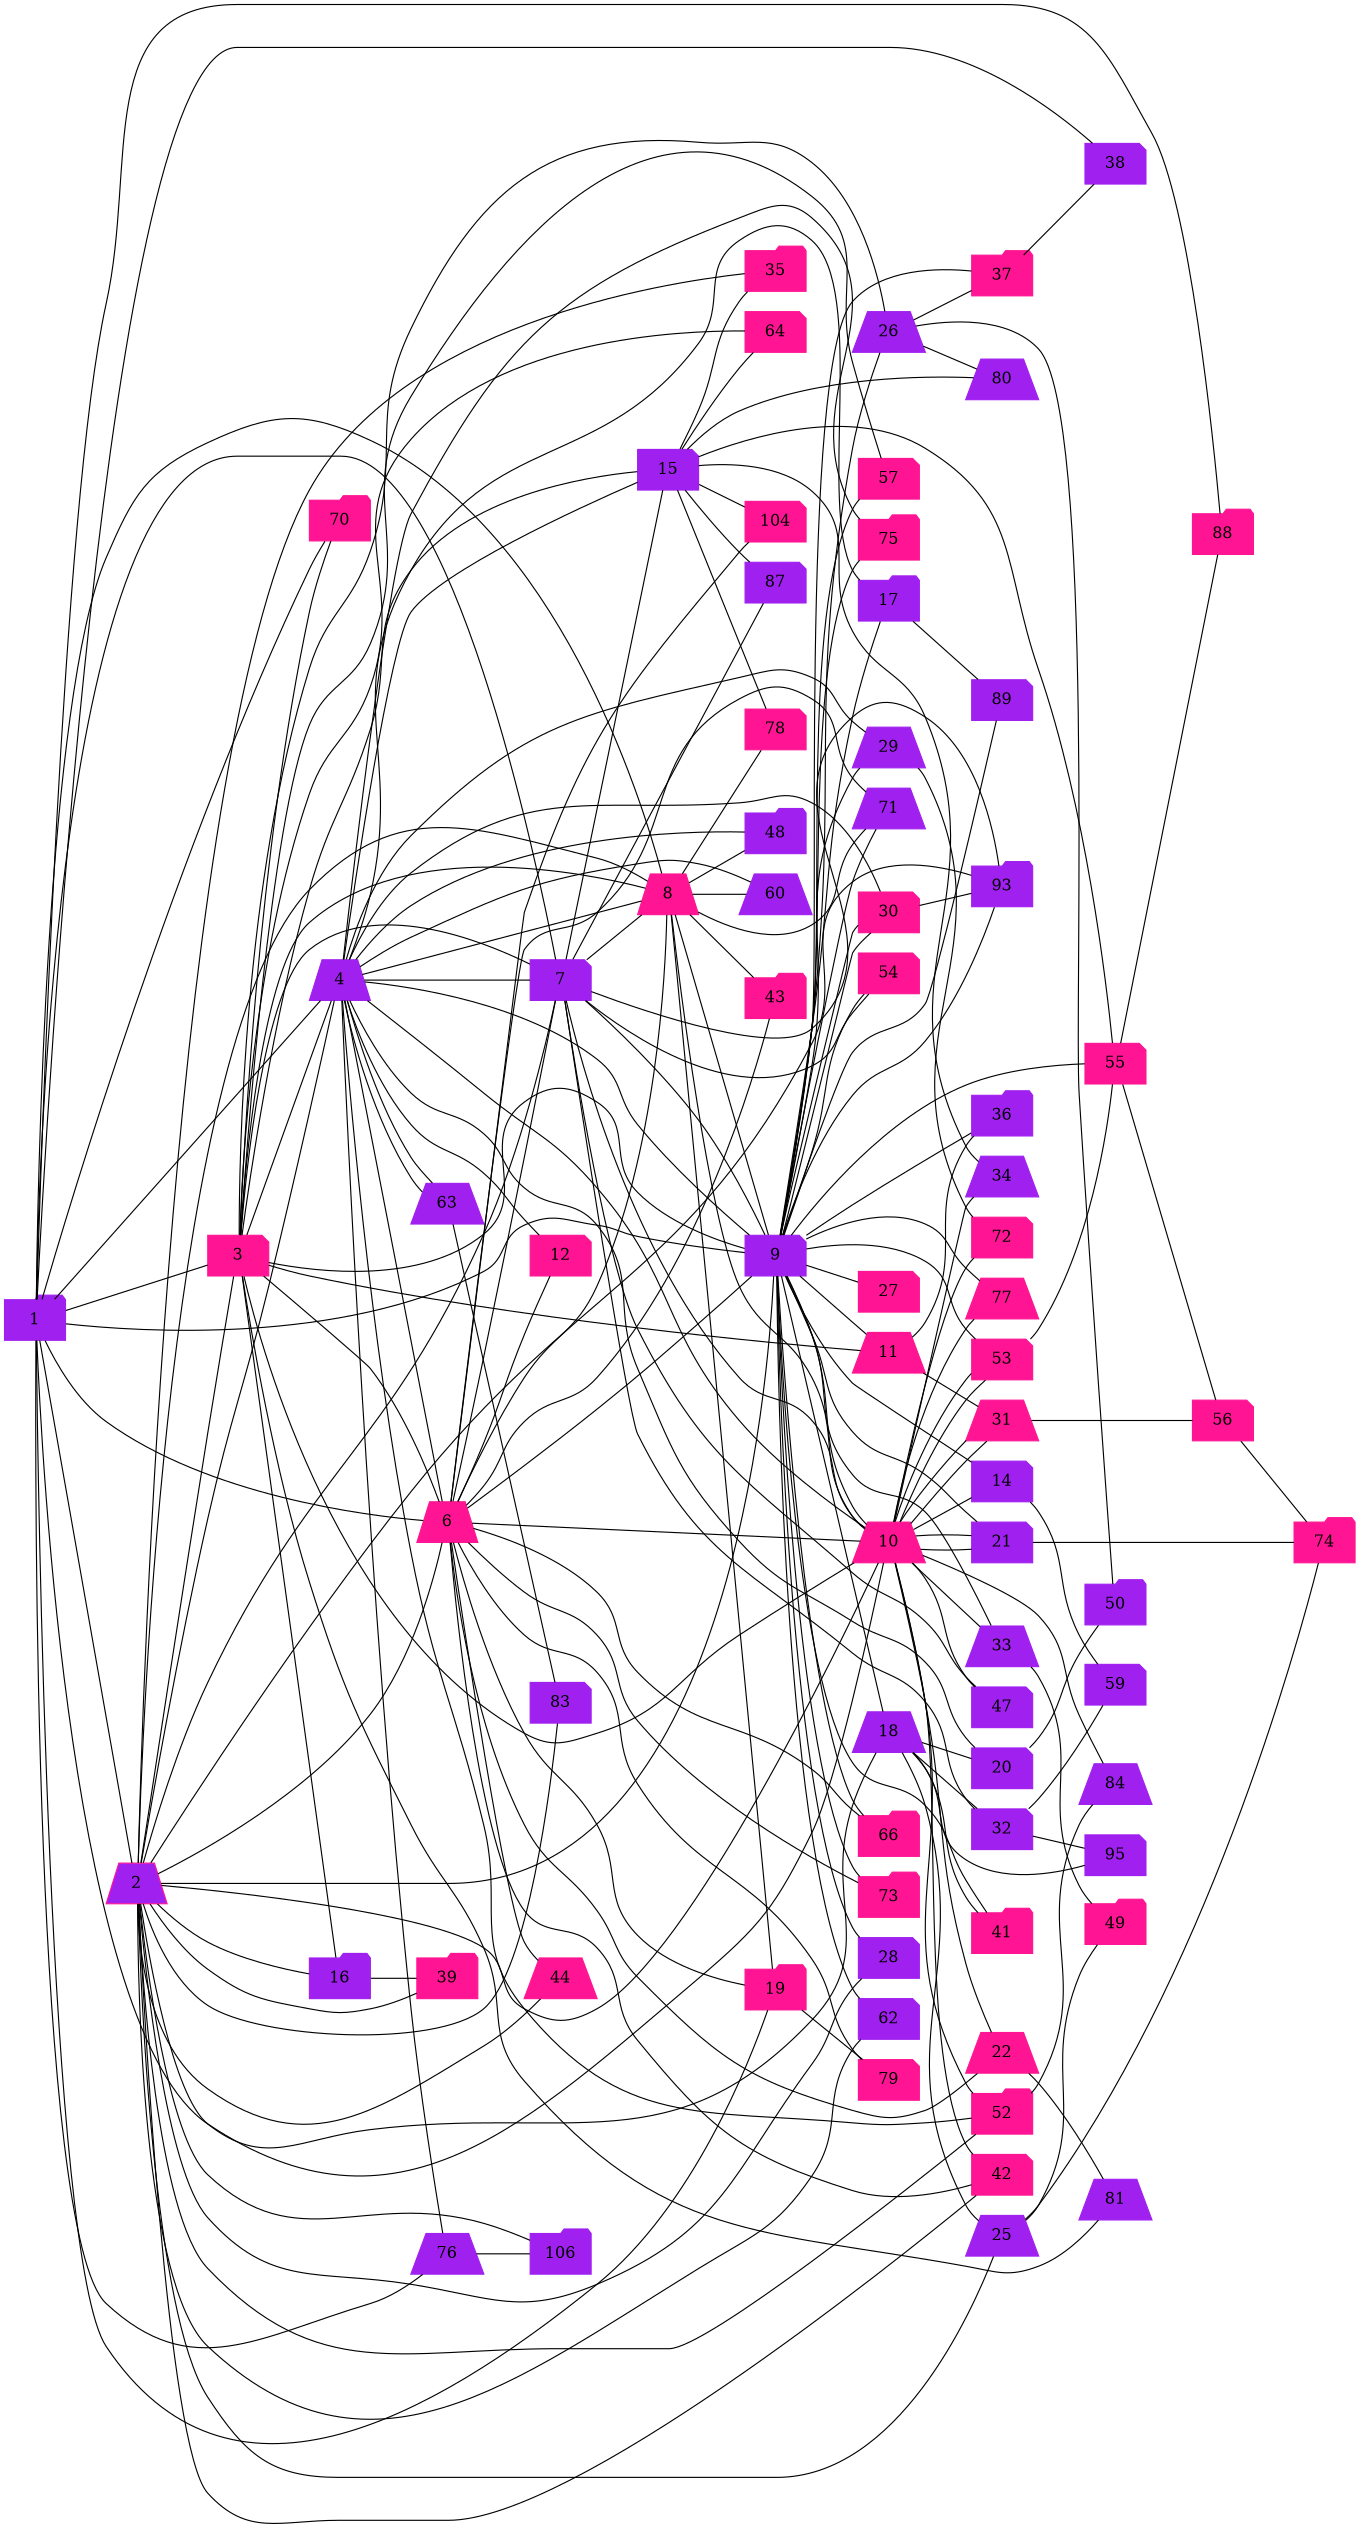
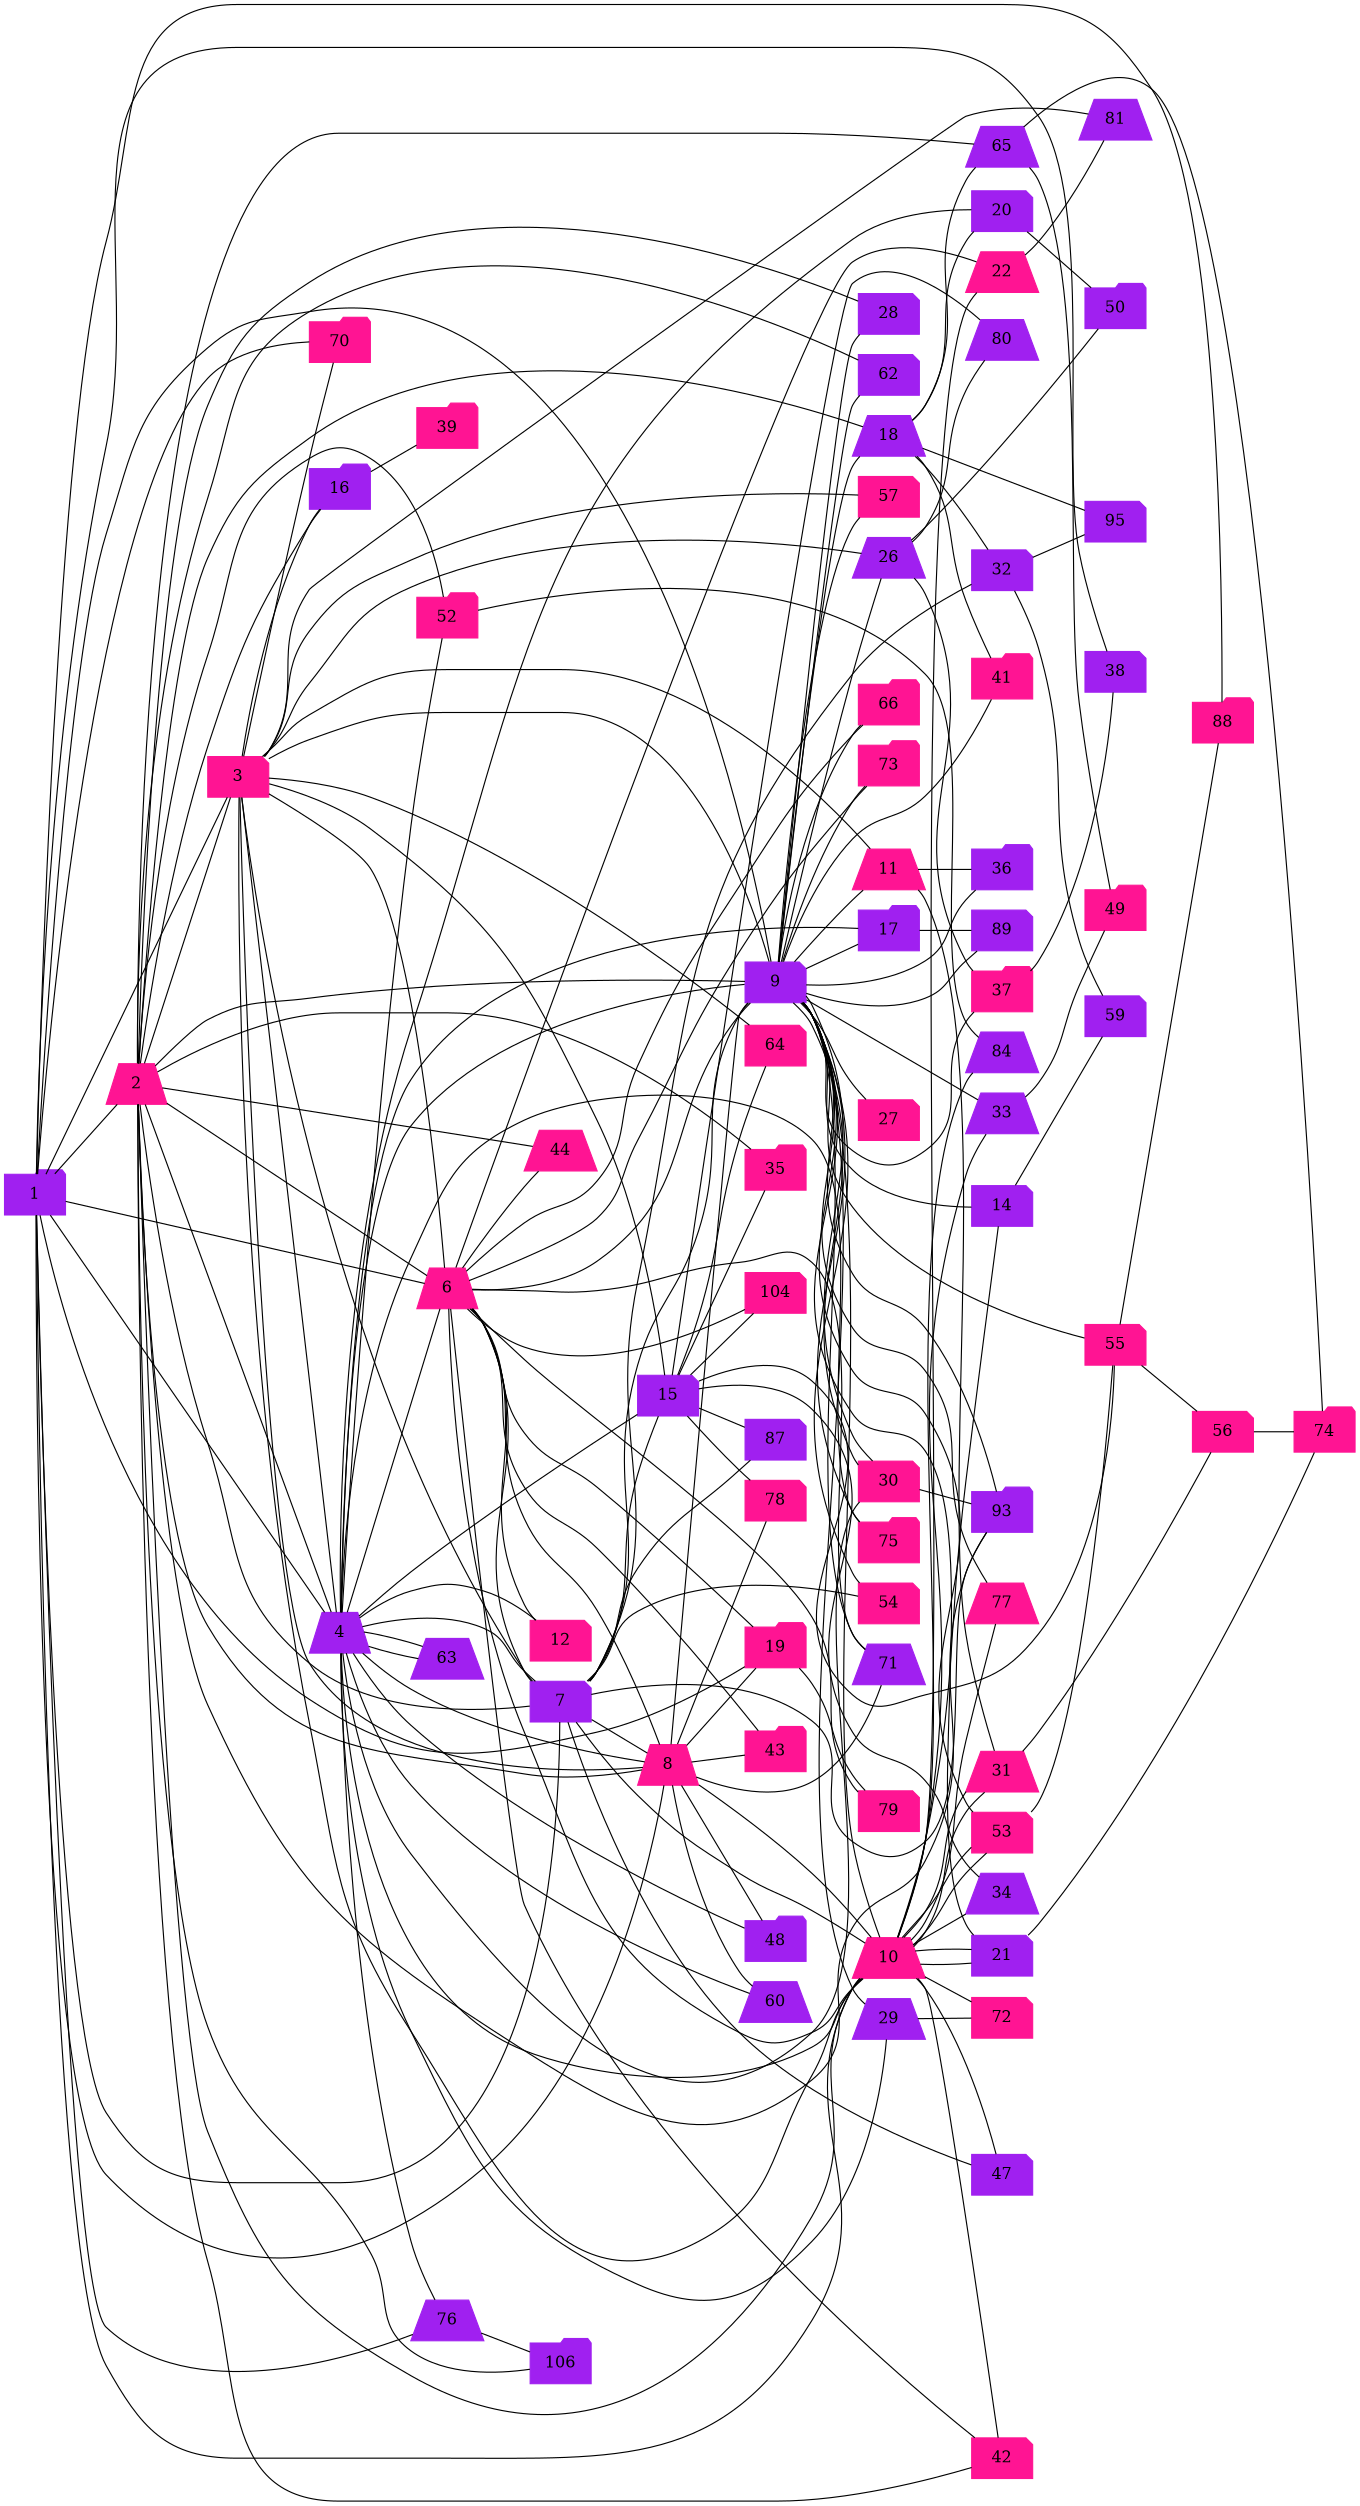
node "83": removed
node "2": fillcolor purple -> deeppink
edge "10" -- "52": removed
edge "2" -- "39": removed
node "25": label "25" -> "65"
